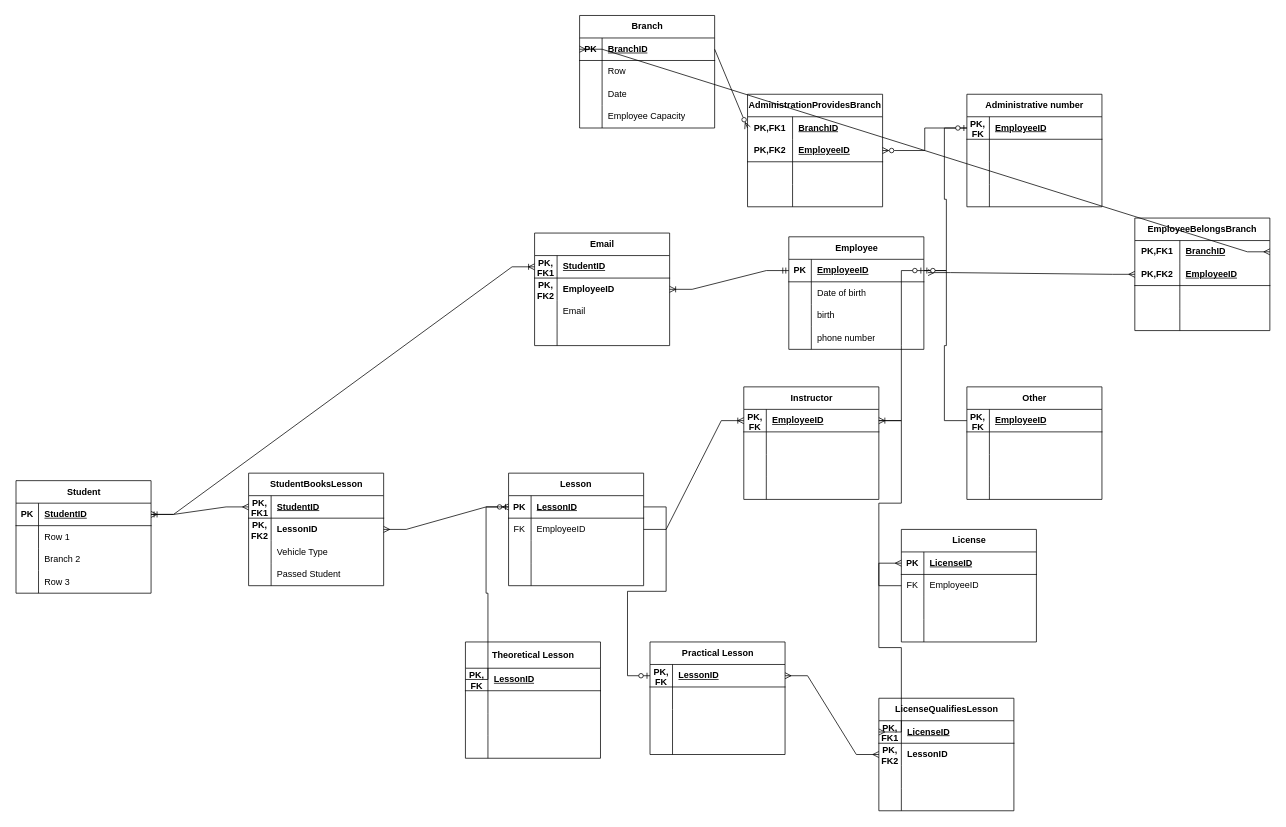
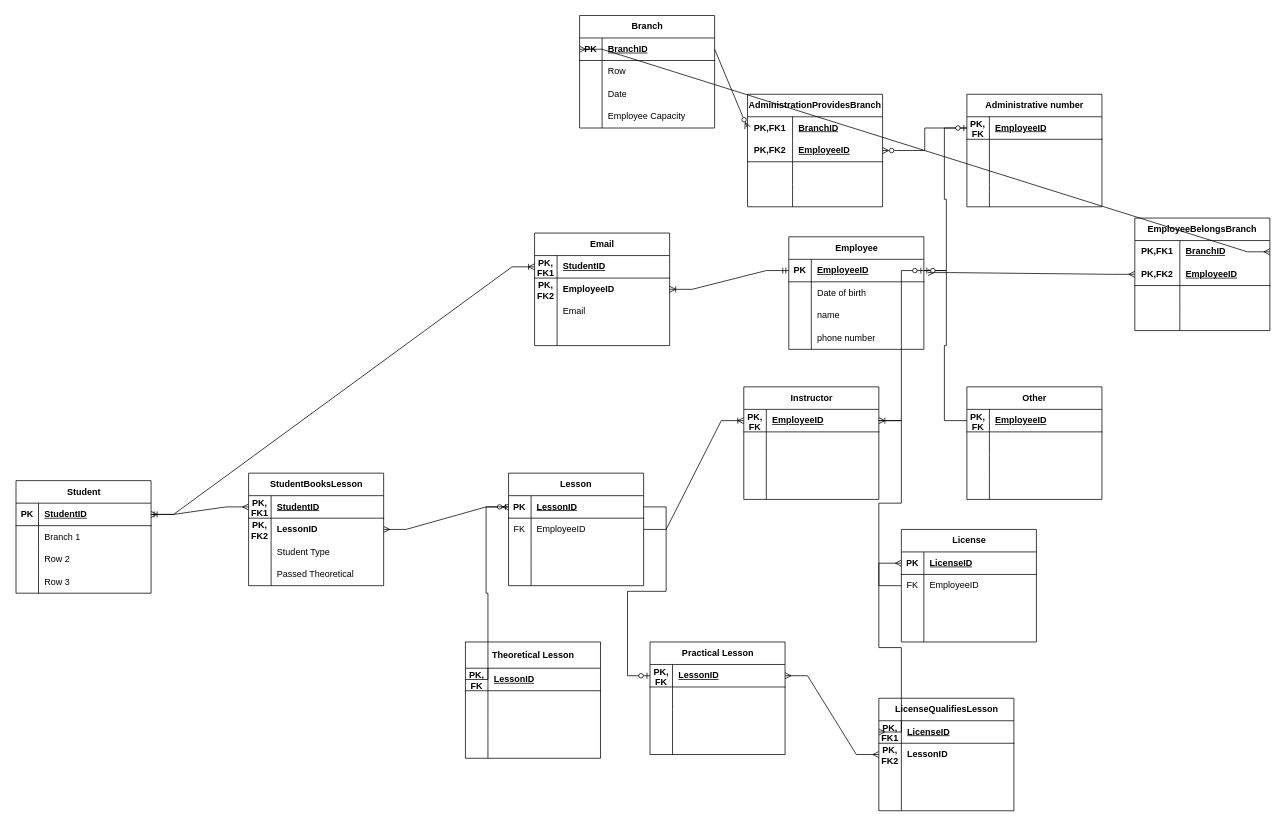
node "birth": label "birth" -> "name"
node "Row 1": label "Row 1" -> "Branch 1"
node "Vehicle Type": label "Vehicle Type" -> "Student Type"
node "Branch 2": label "Branch 2" -> "Row 2"
node "Passed Student": label "Passed Student" -> "Passed Theoretical"
